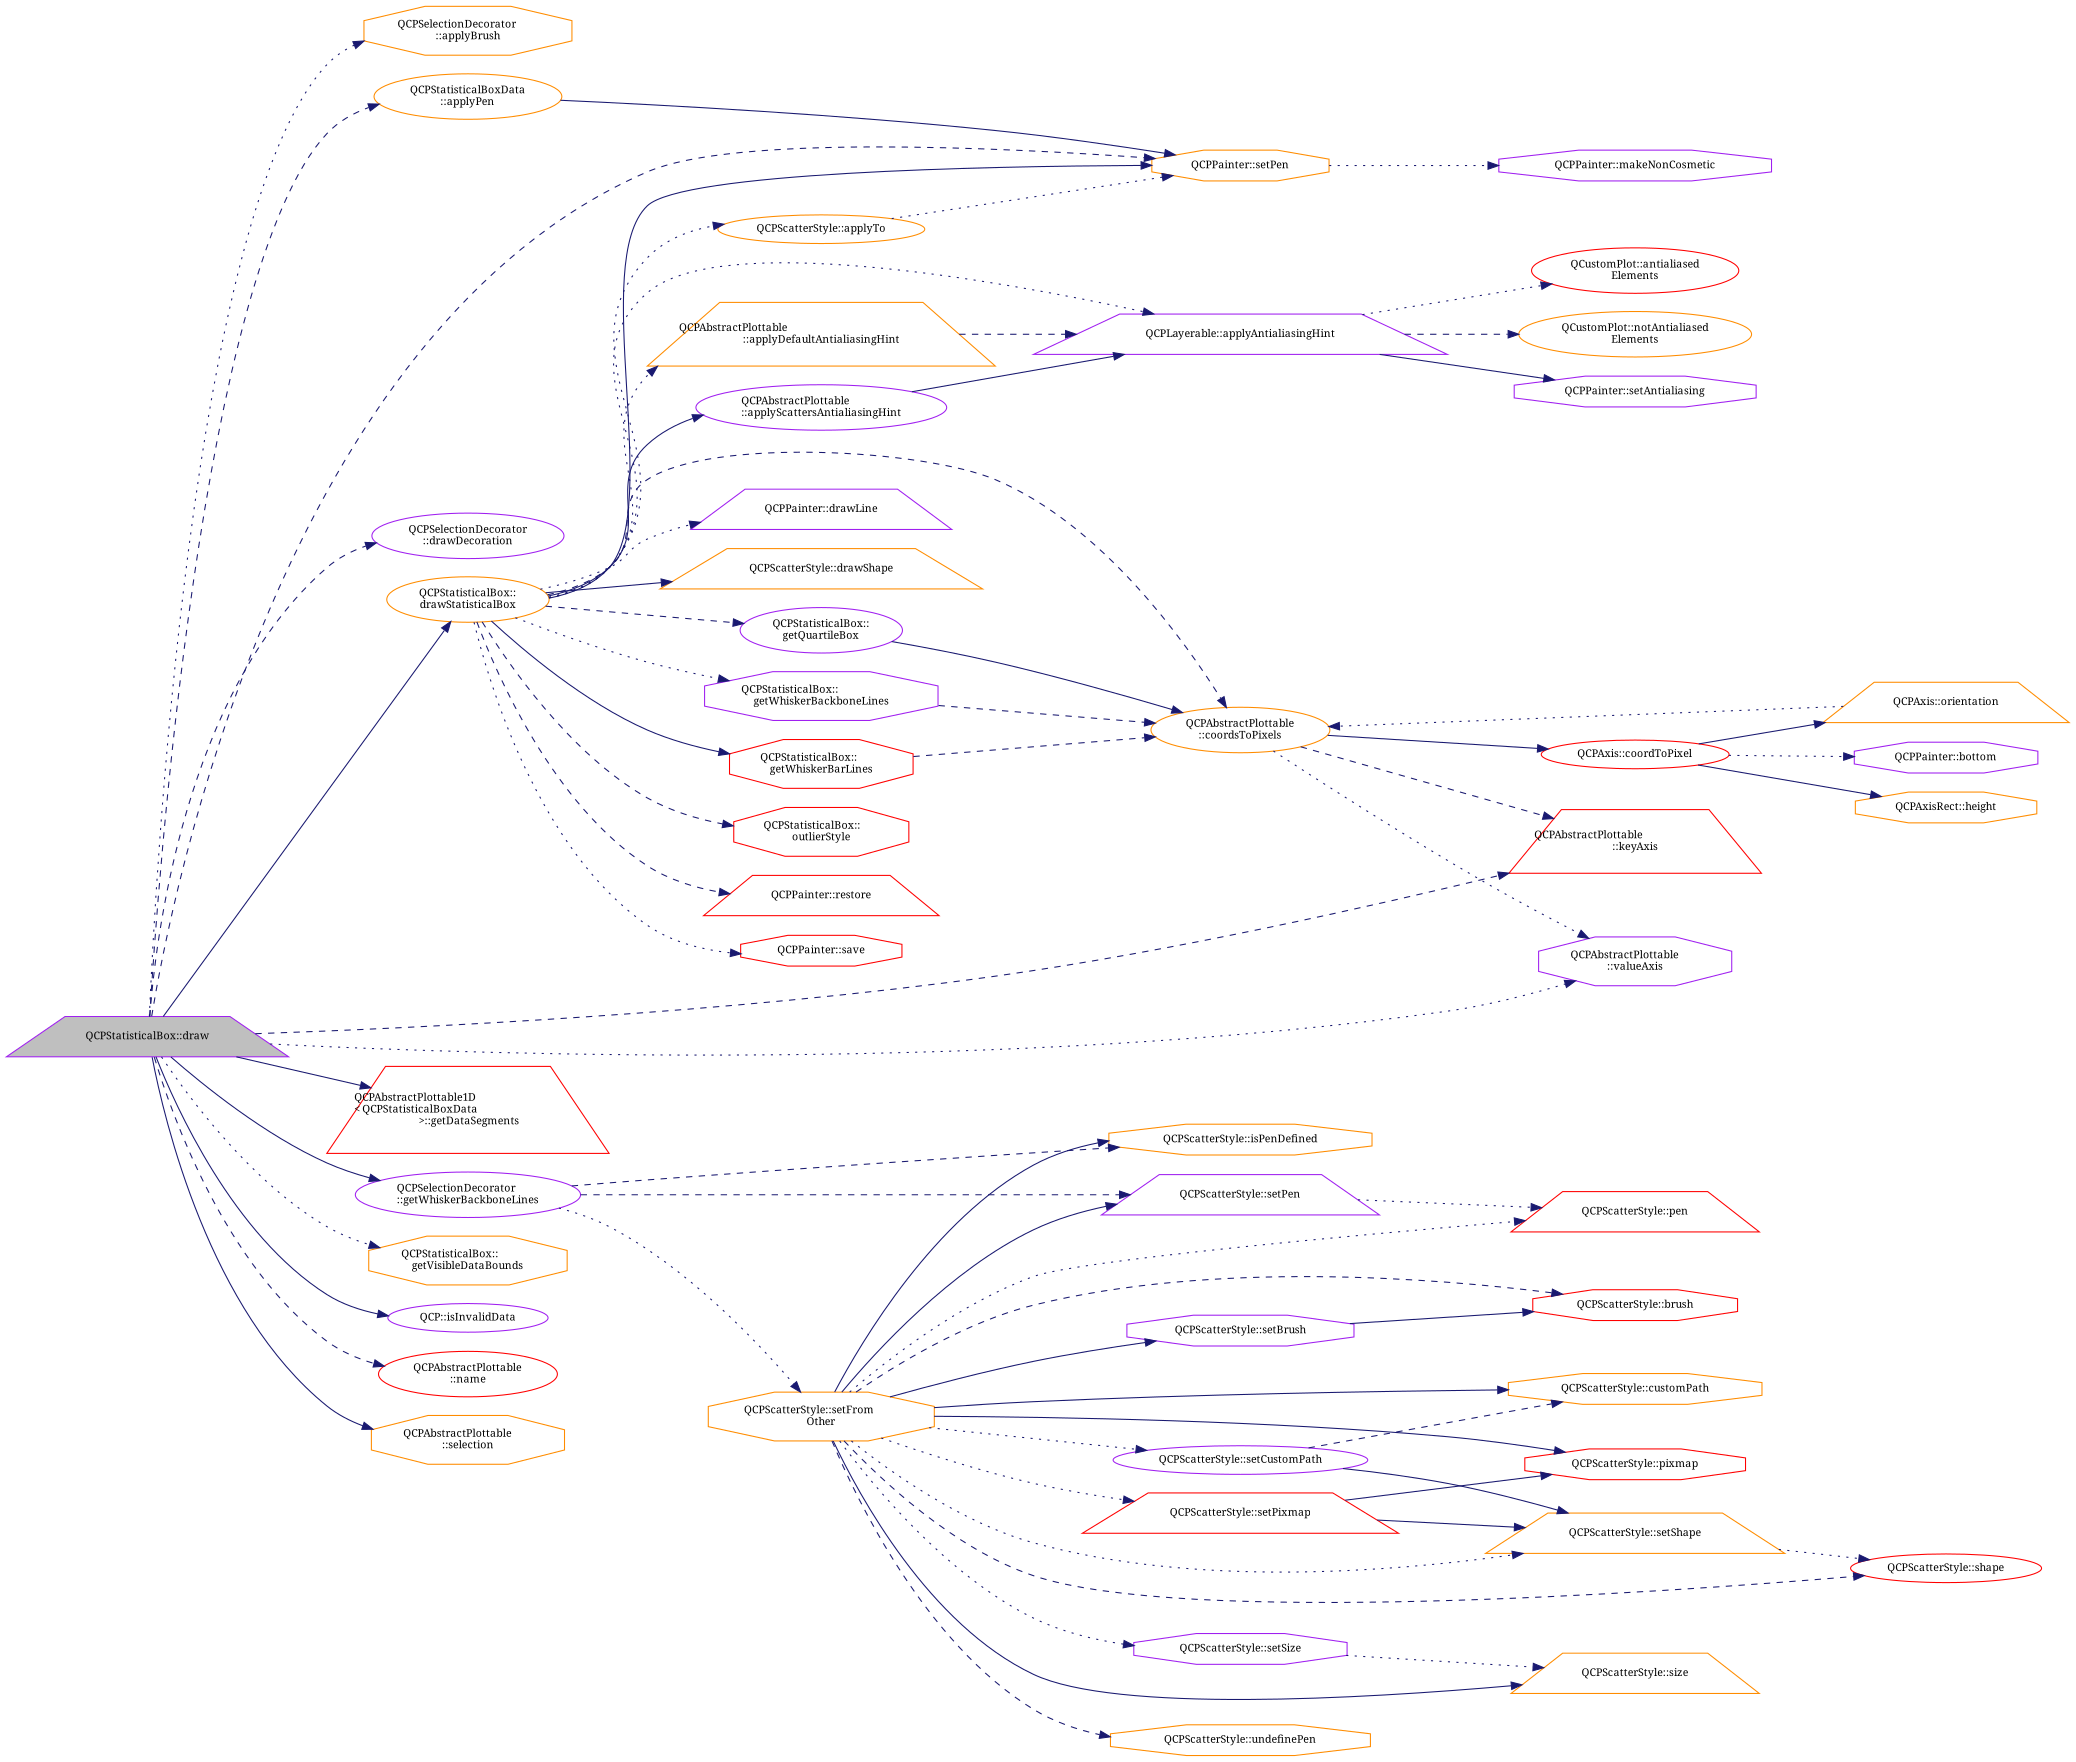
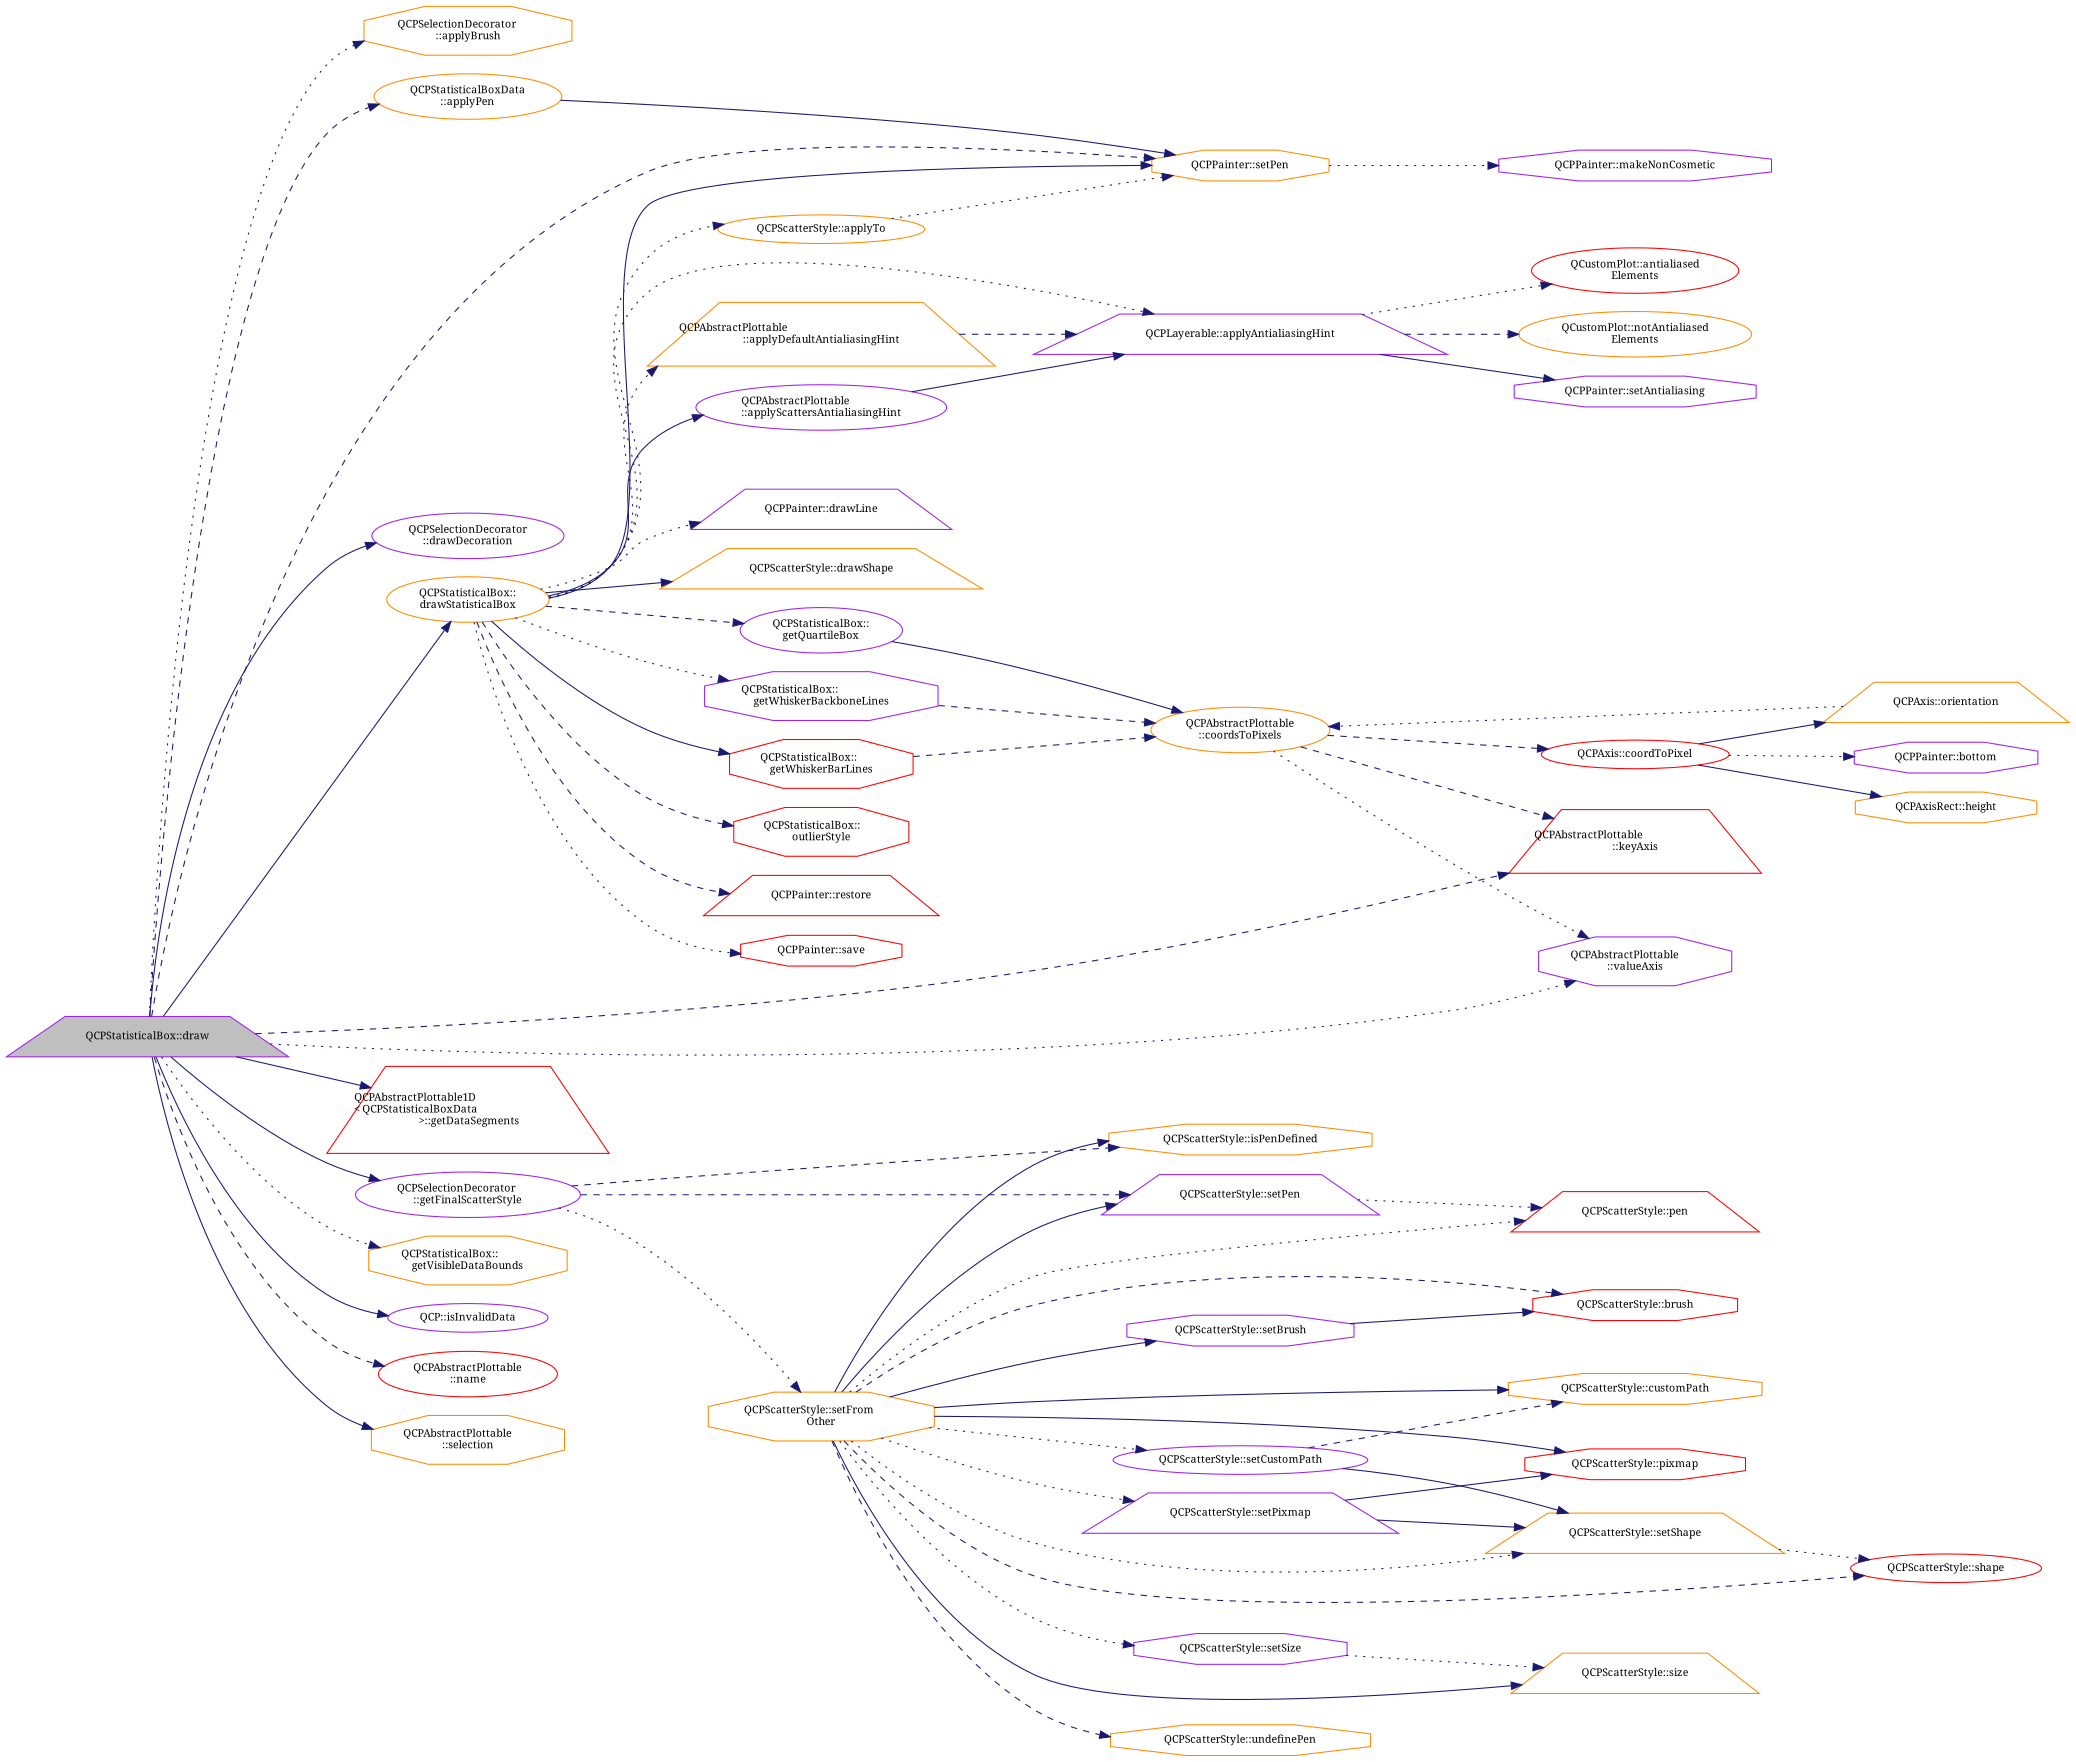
edge "QCPStatisticalBox:: drawStatisticalBox" -> "QCPAbstractPlottable ::coordsToPixels": removed
edge "QCPAbstractPlottable ::coordsToPixels" -> "QCPAxis::coordToPixel": style solid -> dashed
edge "QCPStatisticalBox::draw" -> "QCPSelectionDecorator ::drawDecoration": style dashed -> solid
node "QCPSelectionDecorator ::getWhiskerBackboneLines": label "QCPSelectionDecorator ::getWhiskerBackboneLines" -> "QCPSelectionDecorator ::getFinalScatterStyle"
node "QCPScatterStyle::setPixmap": color red -> purple
